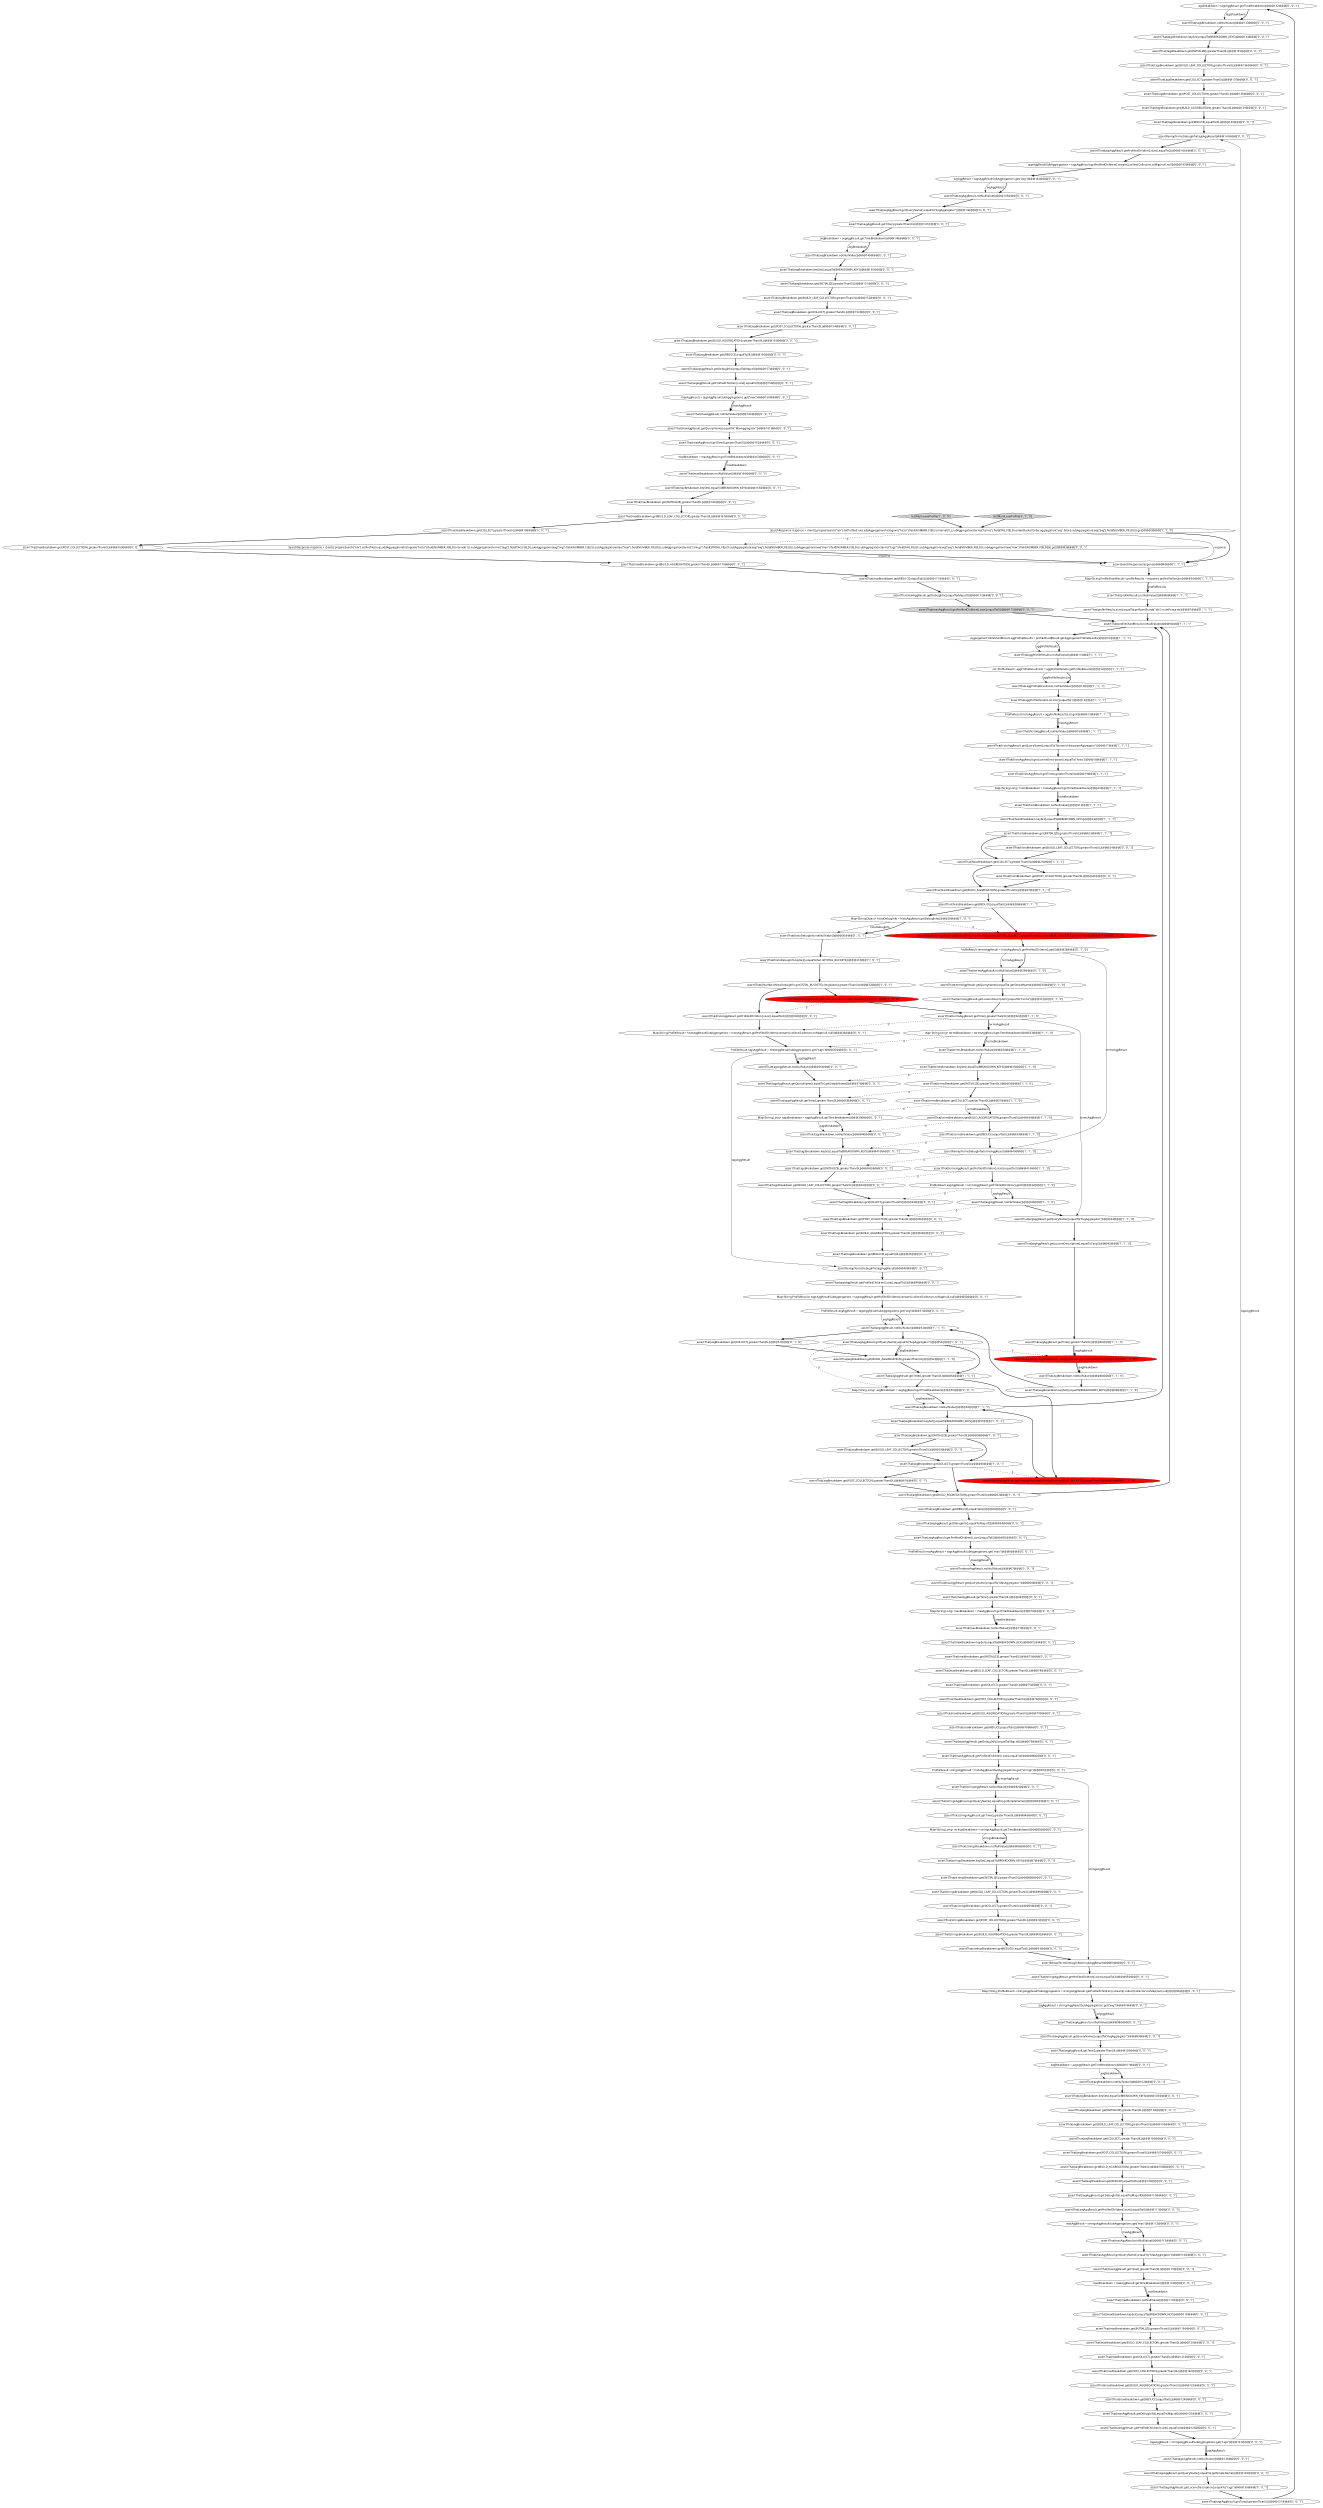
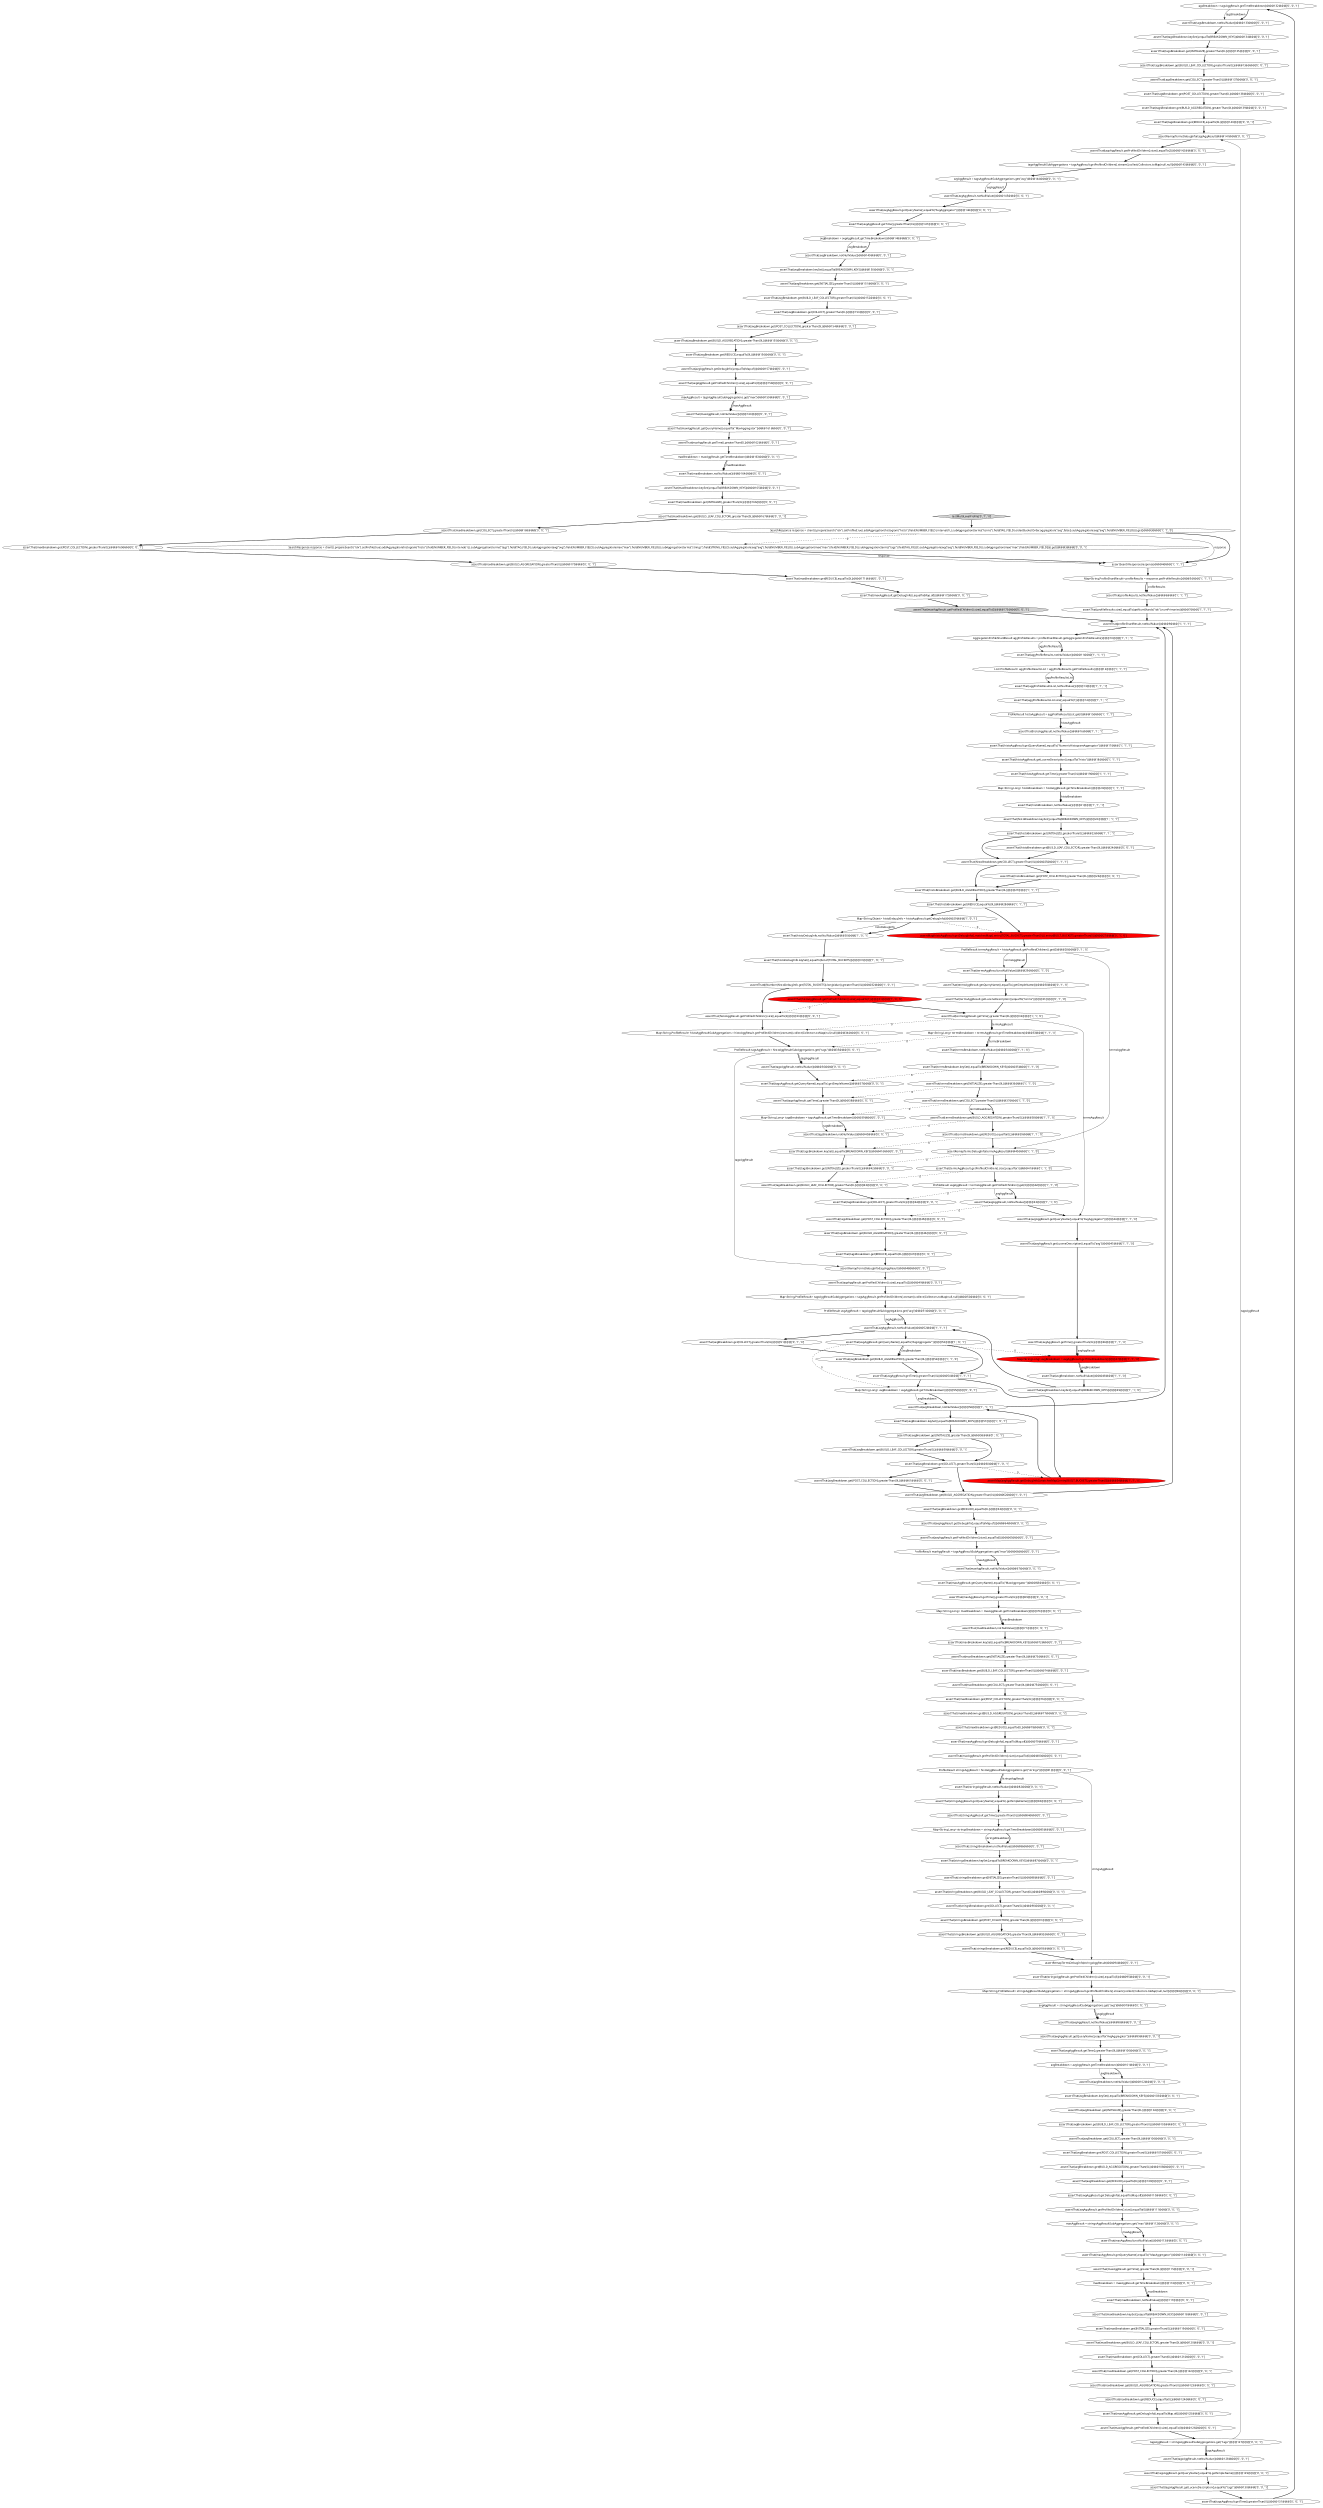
node "testMultiLevelProfile['1', '0', '0']": removed
